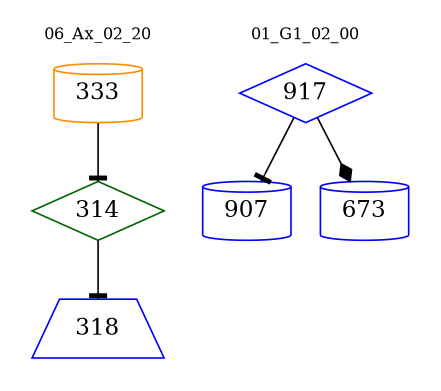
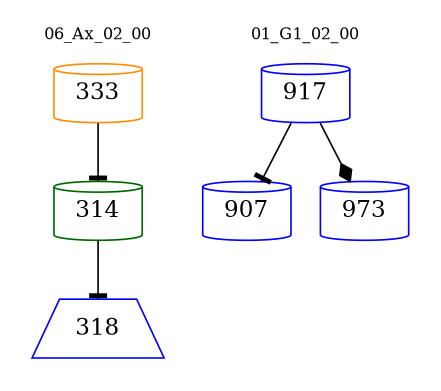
cluster "06_Ax_02_20": label "06_Ax_02_20" -> "06_Ax_02_00"
node "917": shape diamond -> cylinder
node "314": shape diamond -> cylinder
node "673": label "673" -> "973"
